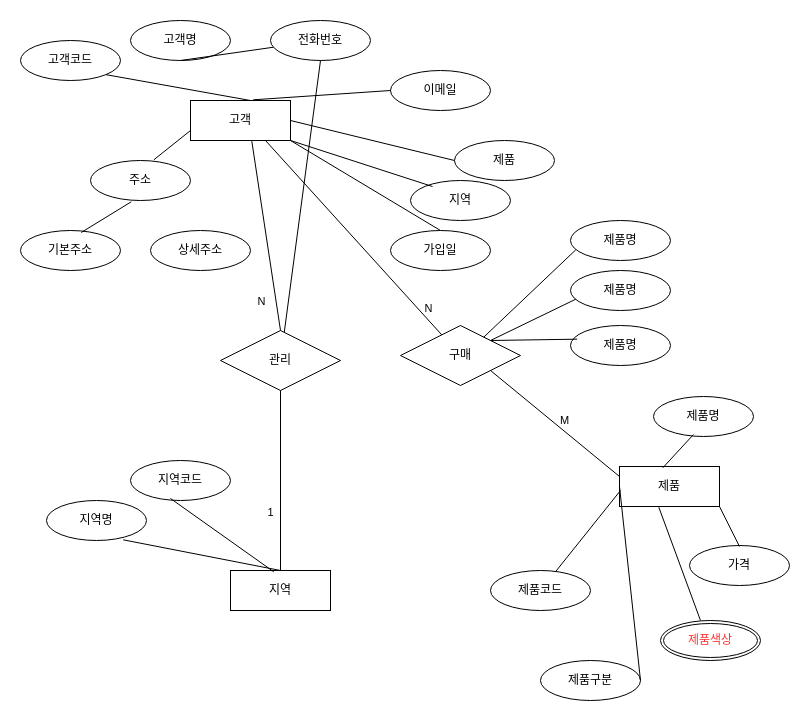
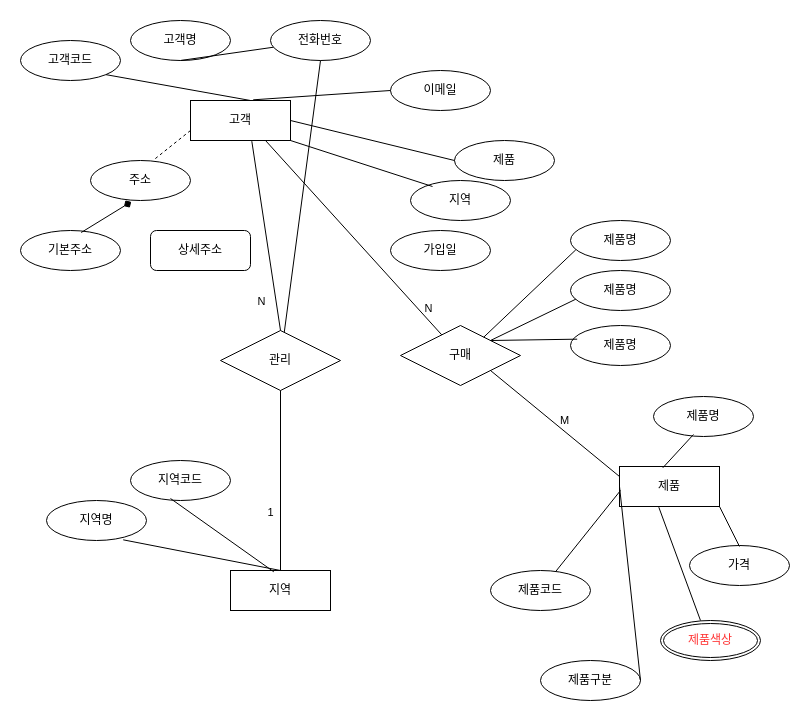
edge "고객" -- "주소": style solid -> dashed
edge "고객" -- "가입일": removed
edge "주소" -- "기본주소": arrowhead none -> diamond
node "상세주소": shape ellipse -> rounded rectangle
